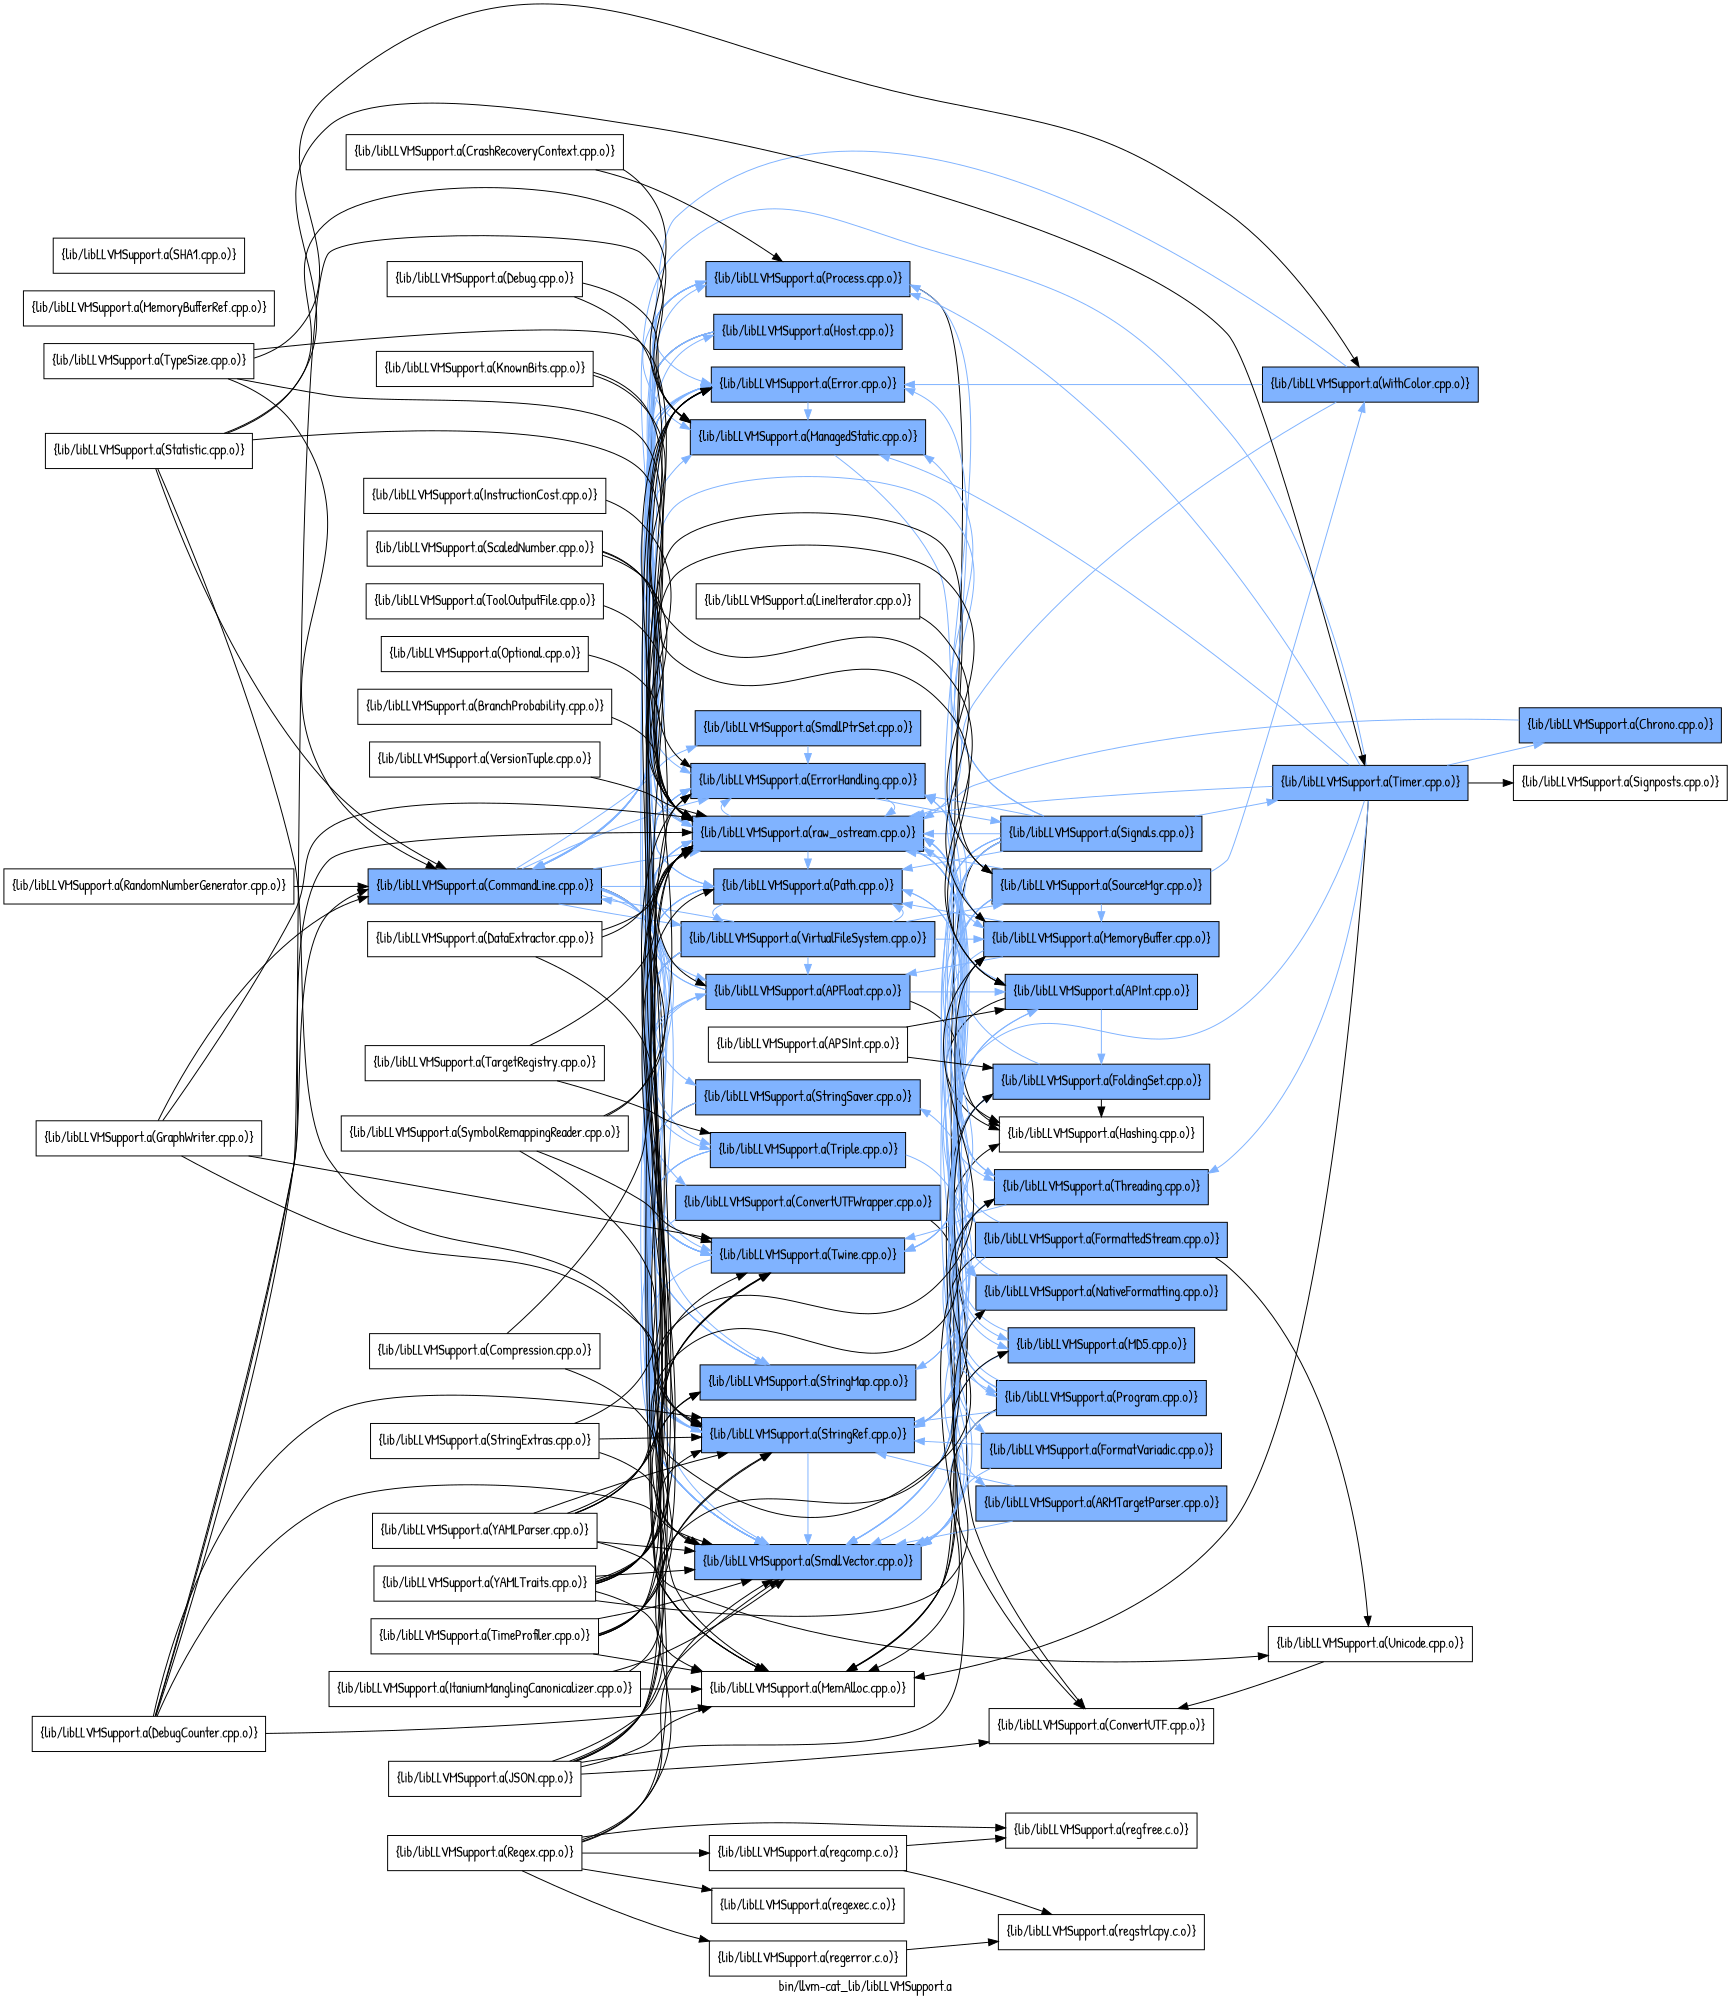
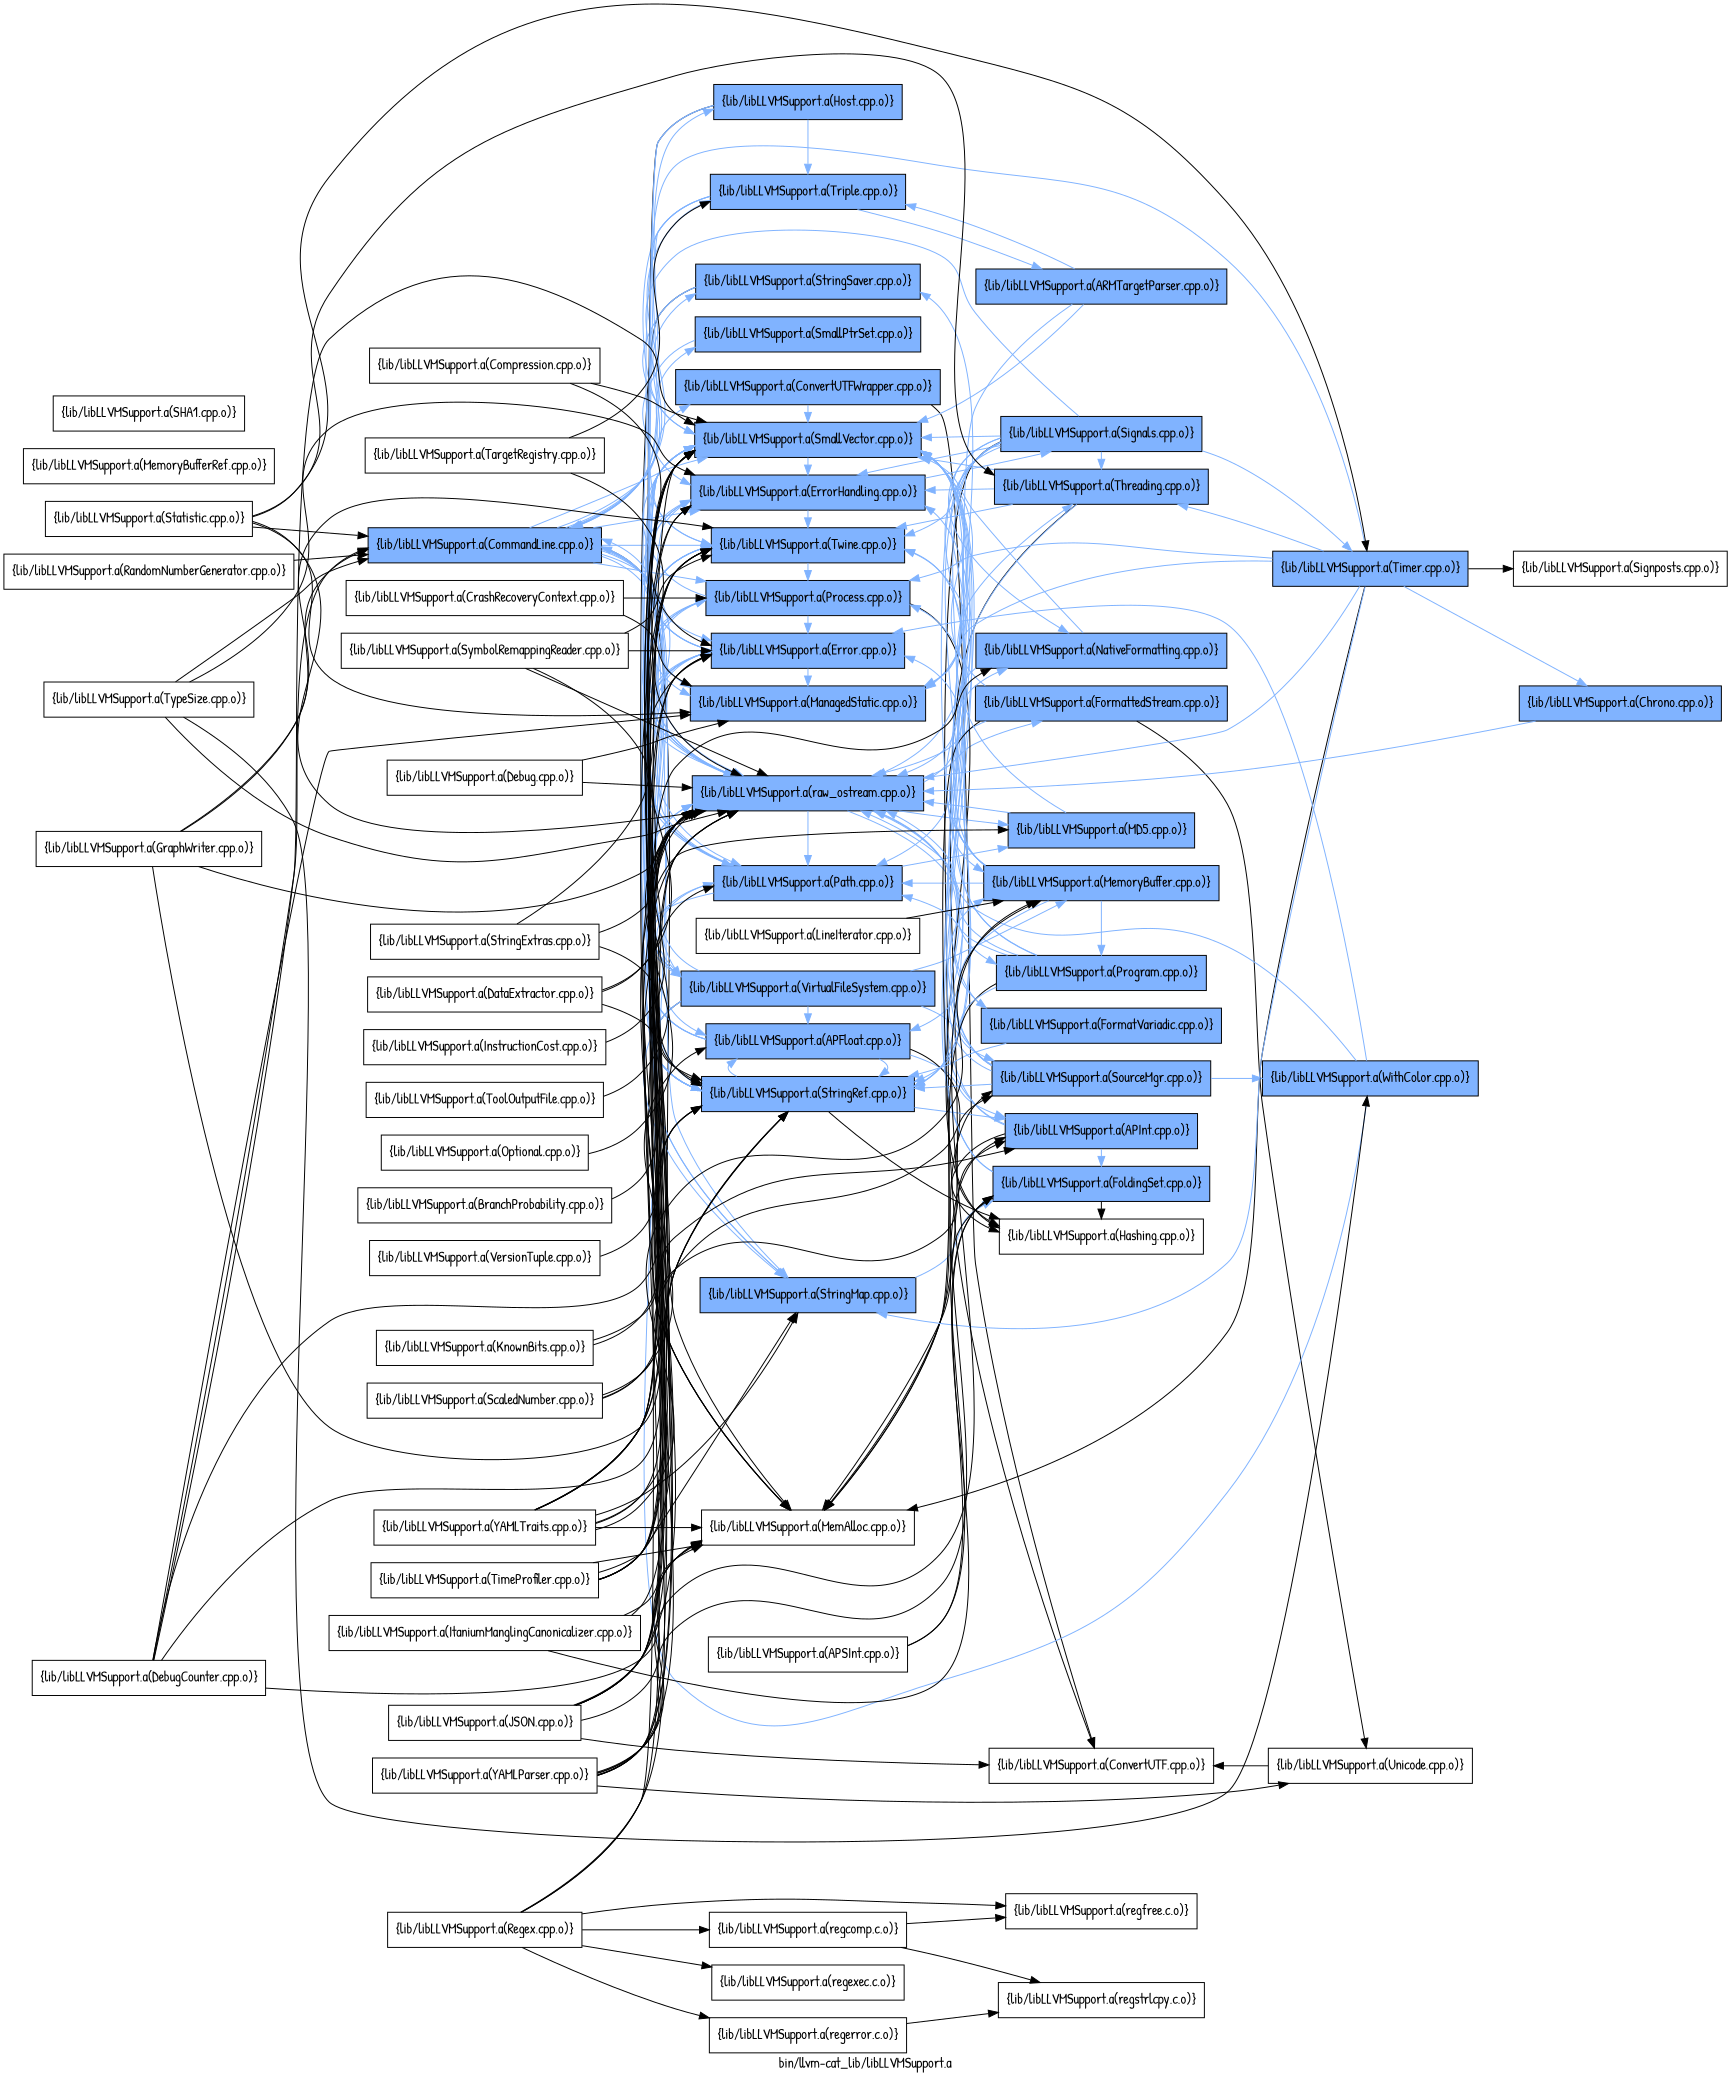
edge "{lib/libLLVMSupport.a(ARMTargetParser.cpp.o)}" -> "{lib/libLLVMSupport.a(Triple.cpp.o)}": added
edge "{lib/libLLVMSupport.a(Host.cpp.o)}" -> "{lib/libLLVMSupport.a(raw_ostream.cpp.o)}": removed
edge "{lib/libLLVMSupport.a(Path.cpp.o)}" -> "{lib/libLLVMSupport.a(Process.cpp.o)}": added
edge "{lib/libLLVMSupport.a(SmallVector.cpp.o)}" -> "{lib/libLLVMSupport.a(Error.cpp.o)}": reversed
edge "{lib/libLLVMSupport.a(YAMLParser.cpp.o)}" -> "{lib/libLLVMSupport.a(MemAlloc.cpp.o)}": added
